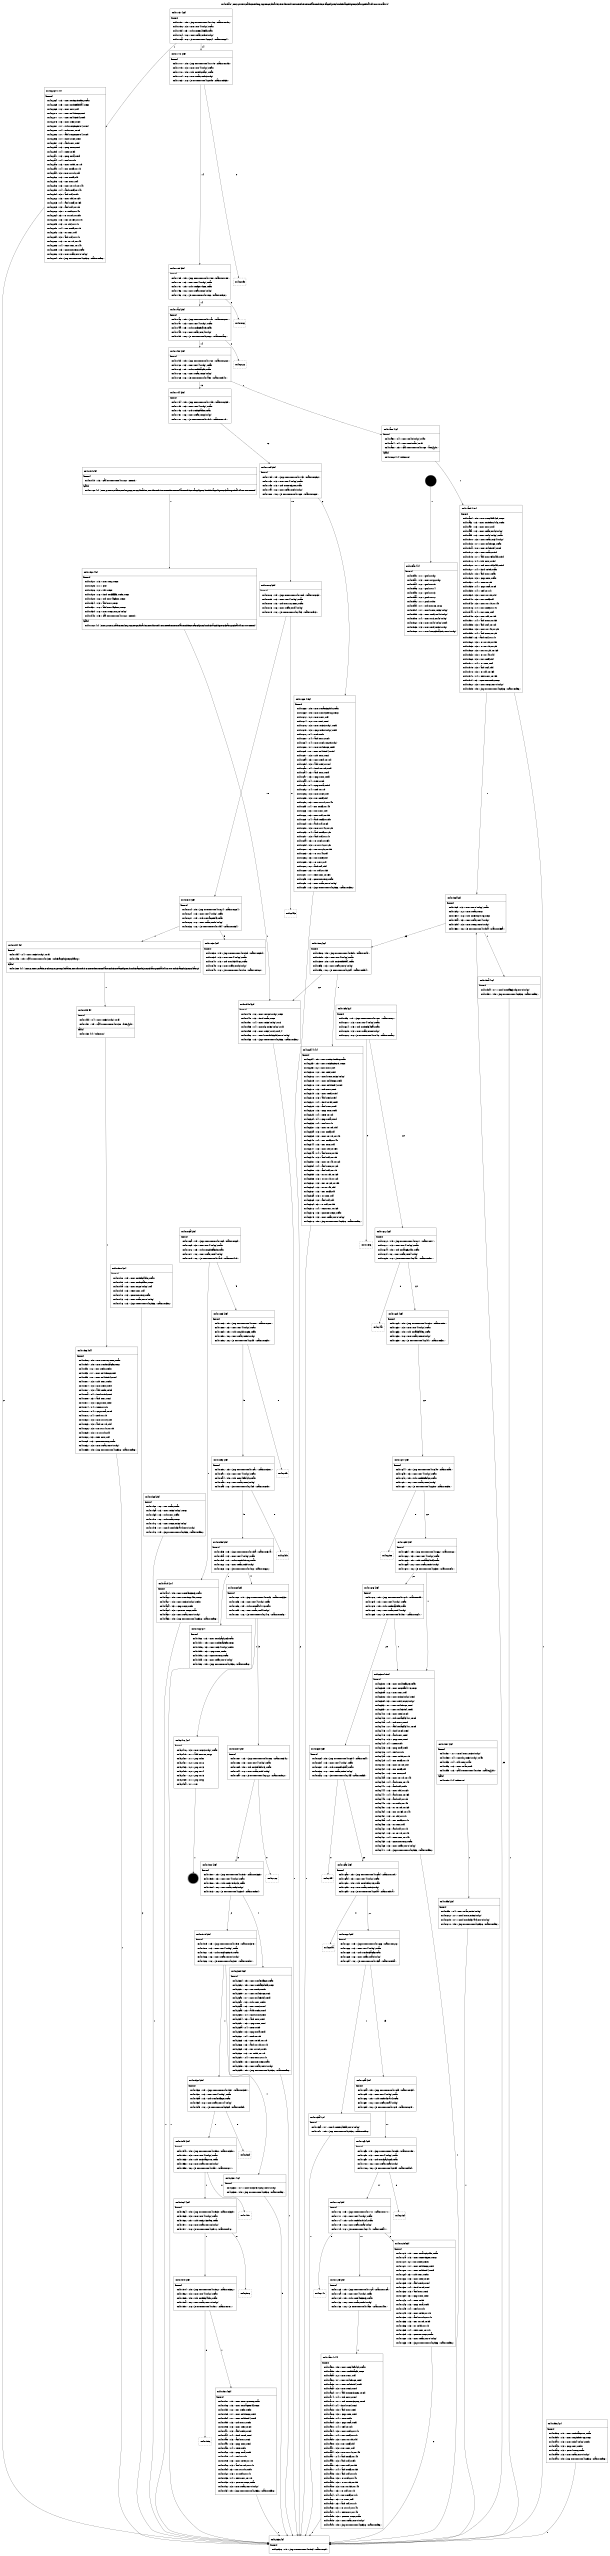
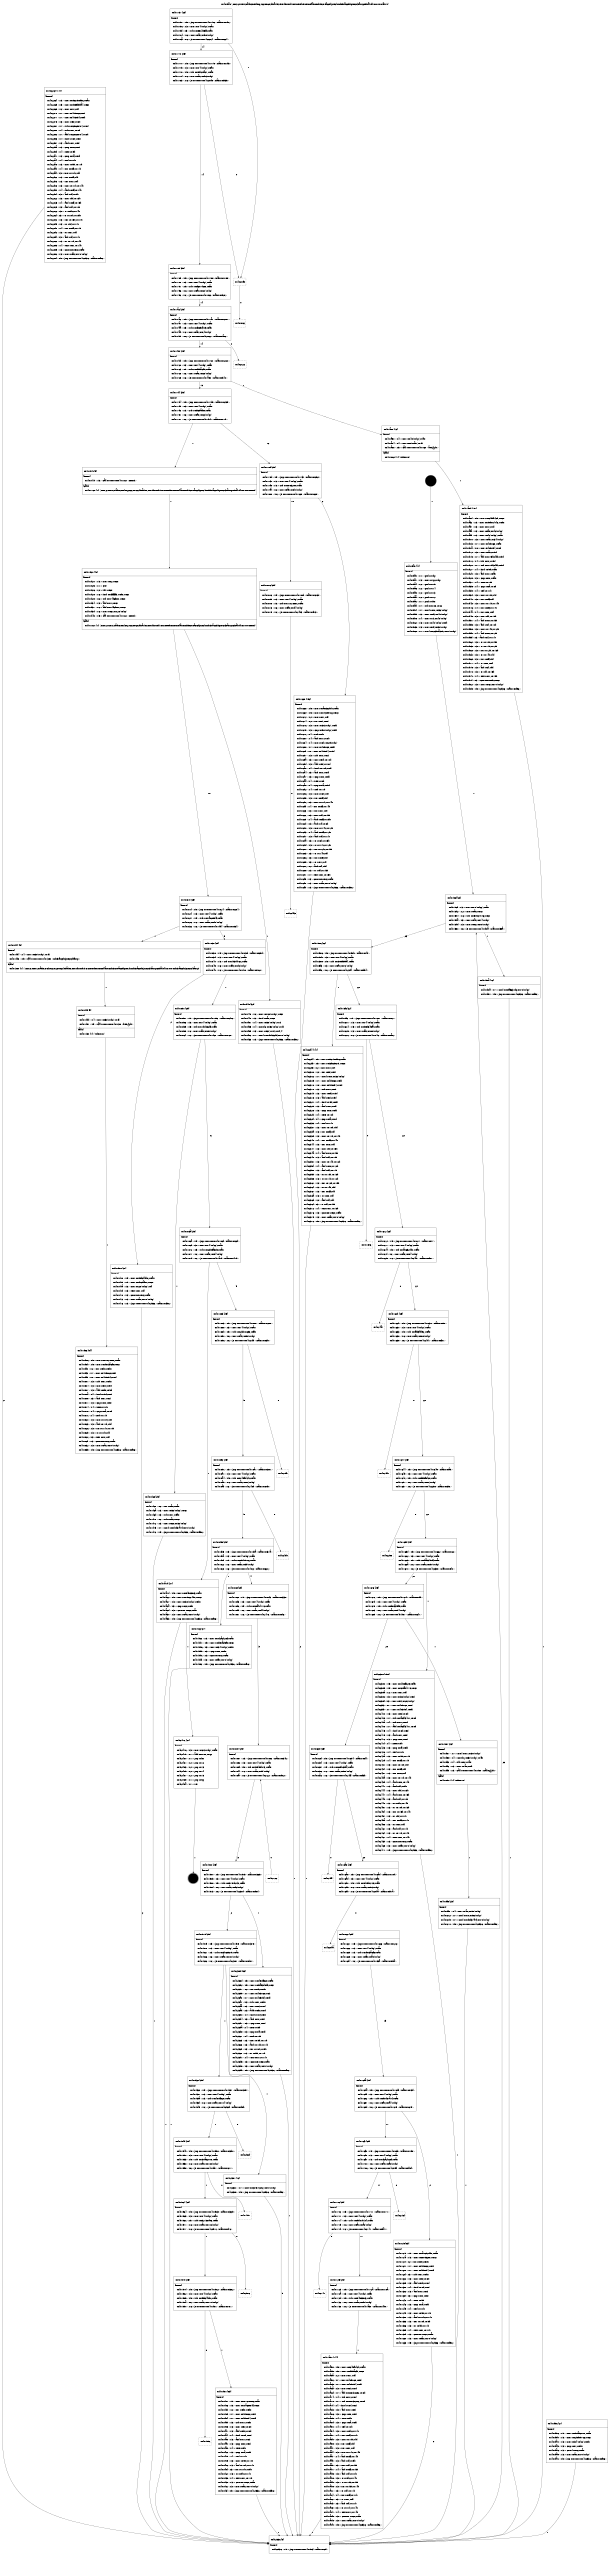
edge "0x401757 [25]" -> "0x402264 [144]": now "0x401757 [25]" -> "0x4020d5"
edge "0x401789 [25]" -> "0x401ecc": now "0x4020d5" -> "0x401ecc"
edge "0x4017d4 [25]" -> "0x401d1b [5]": added, label "1"
edge "0x401806 [25]" -> "0x40181f [25]": now "0x401d20 [40]" -> "0x40181f [25]"
edge "0x401aed [157]" -> "0x4015cf [23]": now "0x4015a0 [47]" -> "0x4015cf [23]"
edge "0x4015e6 [22]" -> "0x401d48 [32]": now "0x4015e6 [22]" -> "0x4015fc [22]"
node "0x401851 [25]": added
edge "0x401838 [25]" -> "0x401d00 [27]": added, label "2"
node "0x4024d1": added
edge "0x401676 [25]" -> "0x4023e0 [150]": now "0x401676 [25]" -> "0x401be7 [23]"
edge "0x4018ce [25]" -> "0x402476 [21]": now "0x401a1d [27]" -> "0x402476 [21]"
edge "0x4018e7 [25]" -> "0x402122": reversed
edge "0x4016a8 [25]" -> "0x4016c1 [25]": removed, label "20"
edge "0x401de6 [84]" -> "0x402536 [5]": removed, label "1"
node "0x401e3a [12]": removed
edge "0x40170c [25]" -> "0x401c15 [83]": now "0x4016da [25]" -> "0x401c15 [83]"
